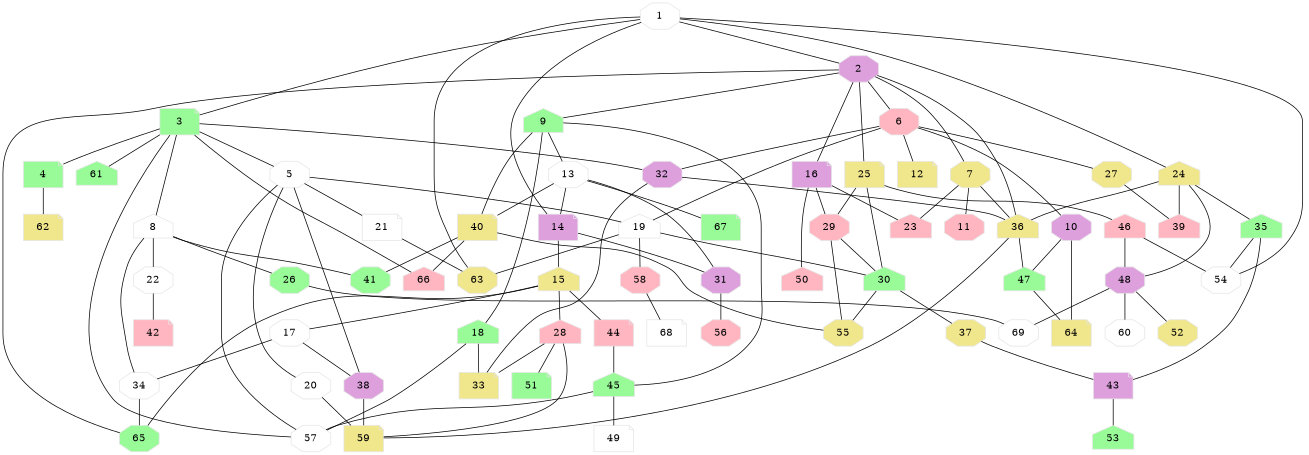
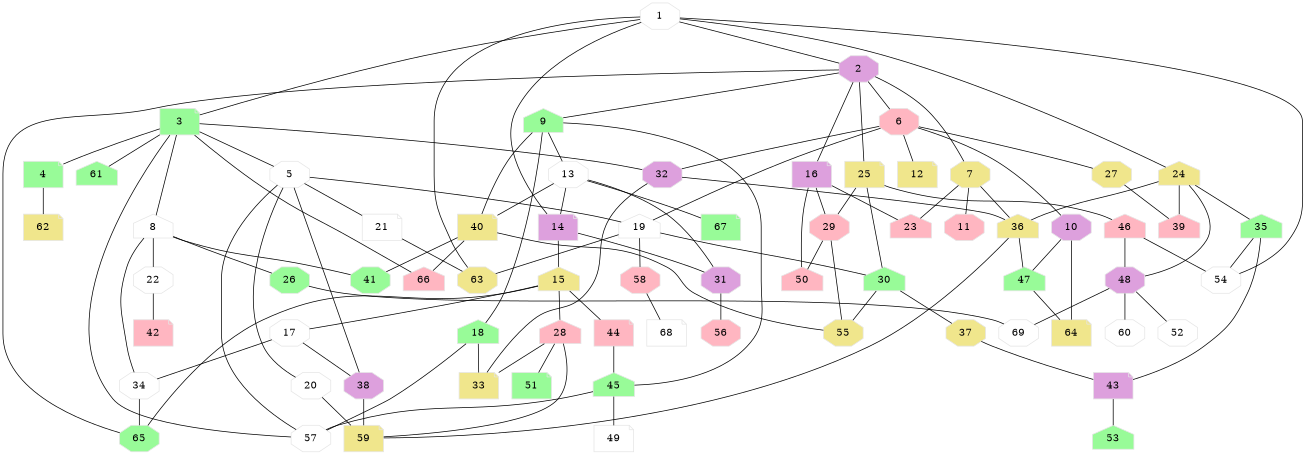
edge "2" -- "36": removed
edge "29" -- "30": now "29" -- "50"
node "52": fillcolor khaki -> white
